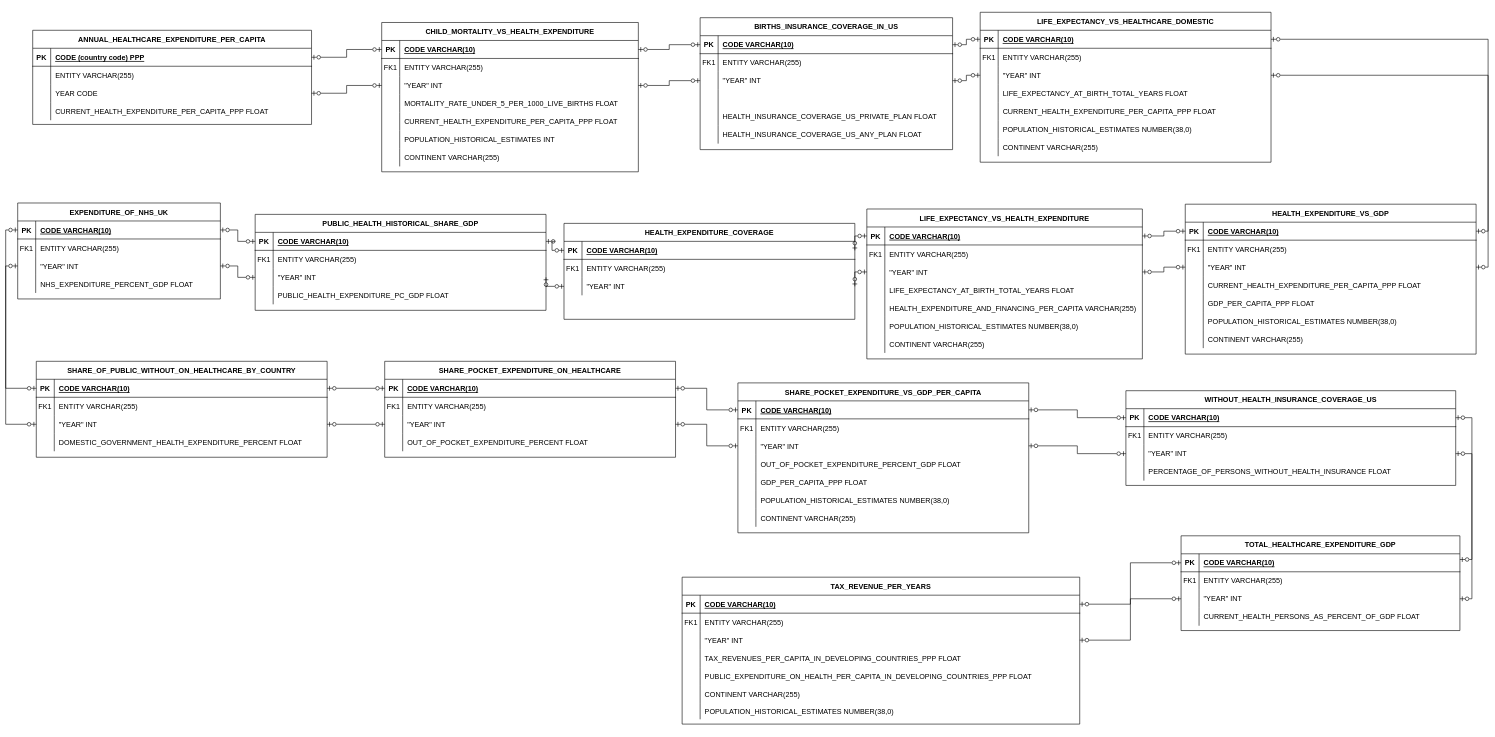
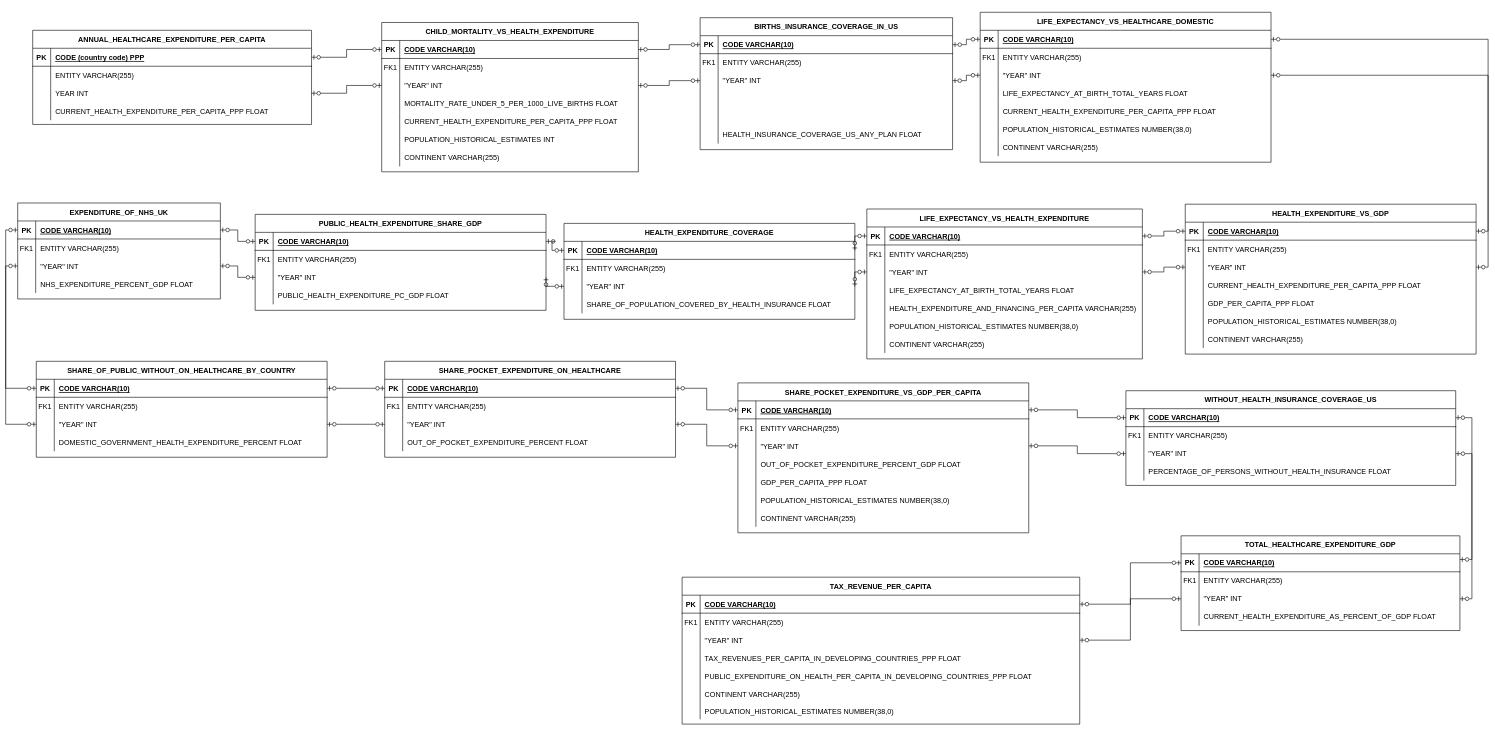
node "YEAR CODE": label "YEAR CODE" -> "YEAR INT"
node "HEALTH_INSURANCE_COVERAGE_US_PRIVATE_PLAN FLOAT": removed
node "PUBLIC_HEALTH_HISTORICAL_SHARE_GDP": label "PUBLIC_HEALTH_HISTORICAL_SHARE_GDP" -> "PUBLIC_HEALTH_EXPENDITURE_SHARE_GDP"
node "SHARE_OF_POPULATION_COVERED_BY_HEALTH_INSURANCE FLOAT": added
node "TAX_REVENUE_PER_YEARS": label "TAX_REVENUE_PER_YEARS" -> "TAX_REVENUE_PER_CAPITA"
node "CURRENT_HEALTH_PERSONS_AS_PERCENT_OF_GDP FLOAT": label "CURRENT_HEALTH_PERSONS_AS_PERCENT_OF_GDP FLOAT" -> "CURRENT_HEALTH_EXPENDITURE_AS_PERCENT_OF_GDP FLOAT"
